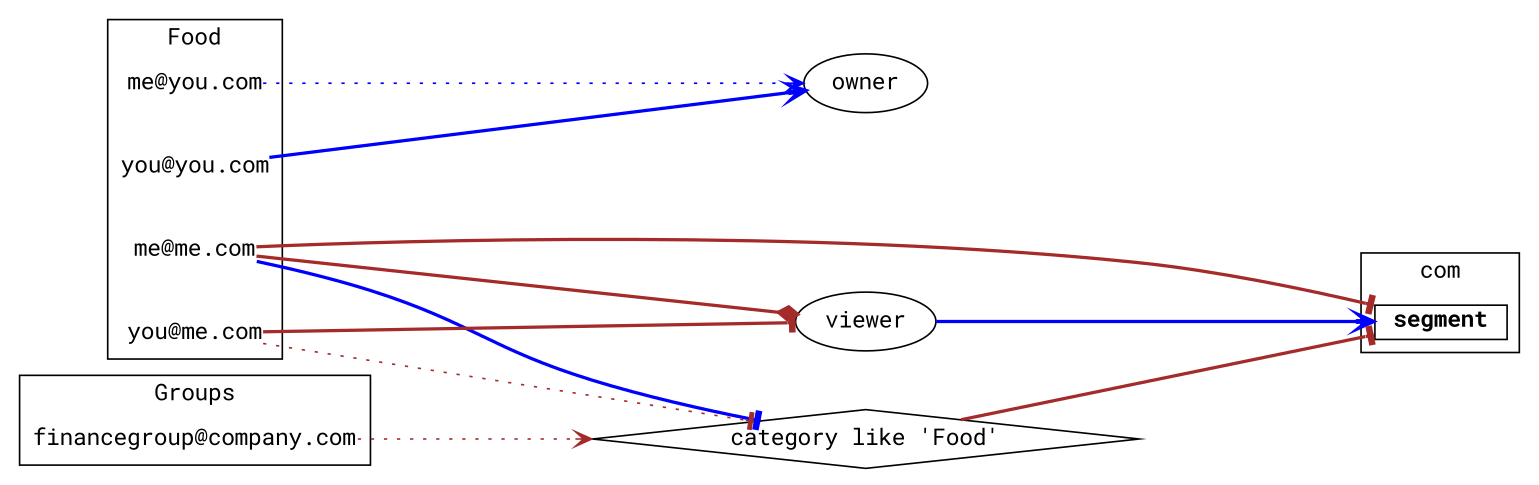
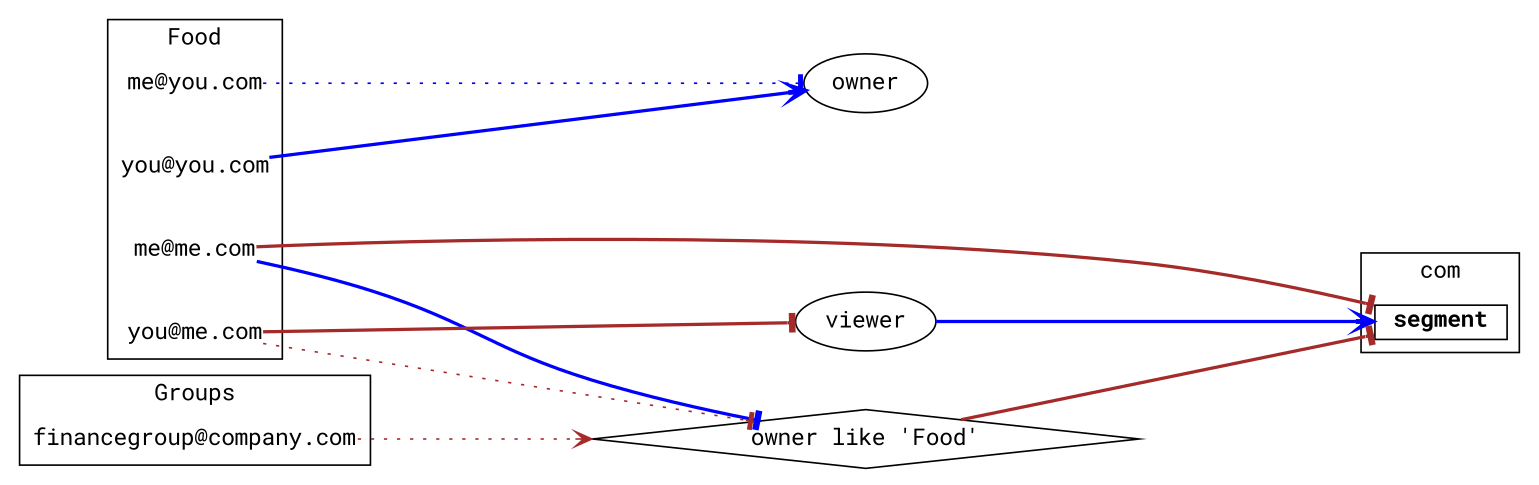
edge "me@you.com" -> "owner": arrowhead vee -> tee
edge "me@me.com" -> "viewer": removed
node "category like 'Food'": label "category like 'Food'" -> "owner like 'Food'"
